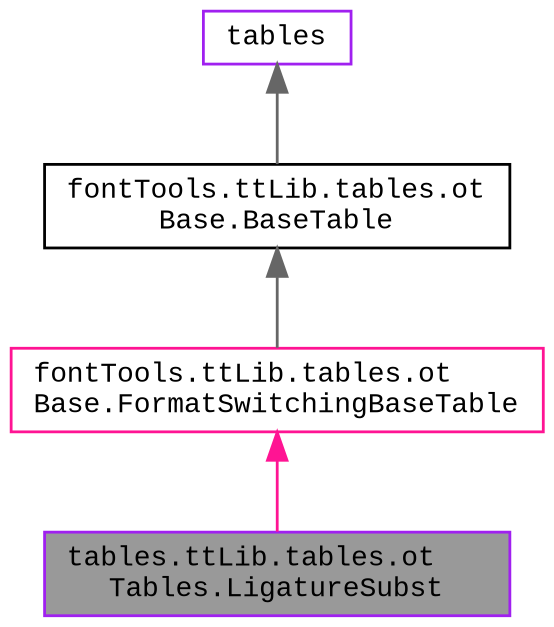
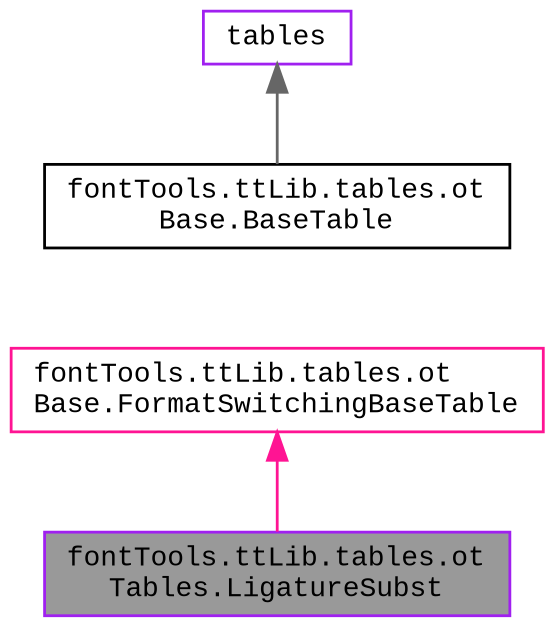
edge "fontTools.ttLib.tables.ot Base.FormatSwitchingBaseTable" -> "fontTools.ttLib.tables.ot Base.BaseTable": removed
node "tables.ttLib.tables.ot Tables.LigatureSubst": label "tables.ttLib.tables.ot Tables.LigatureSubst" -> "fontTools.ttLib.tables.ot Tables.LigatureSubst"
